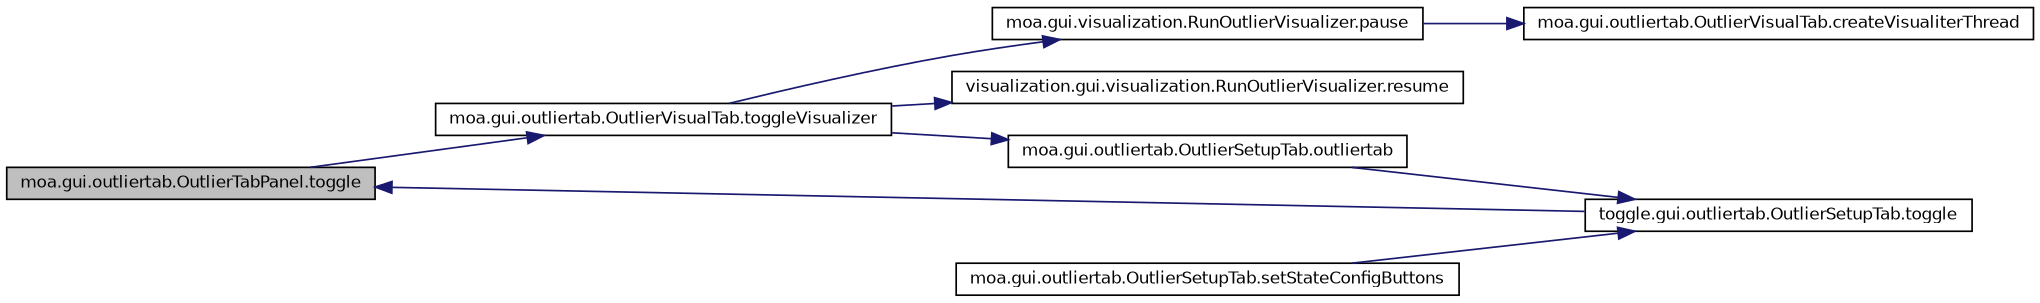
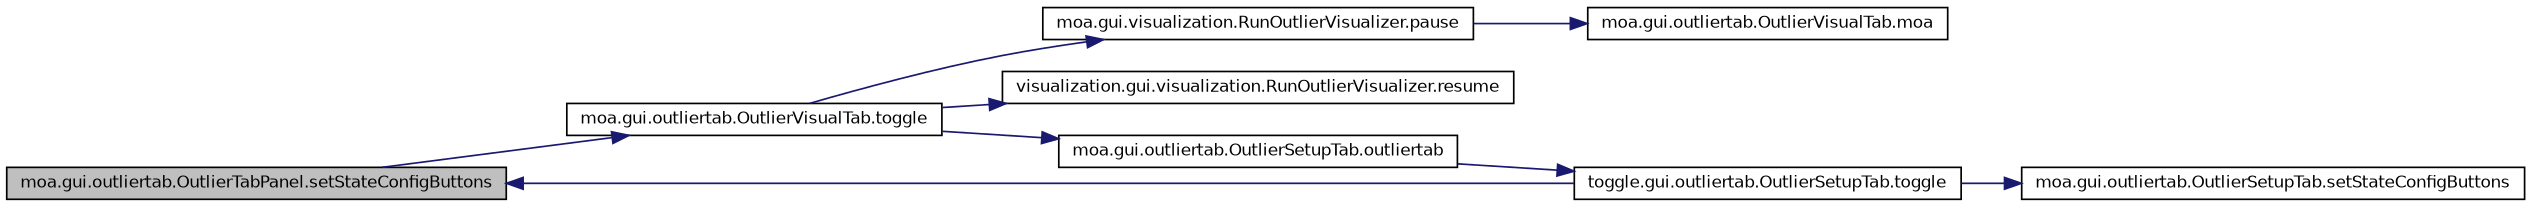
node "moa.gui.outliertab.OutlierVisualTab.createVisualiterThread": label "moa.gui.outliertab.OutlierVisualTab.createVisualiterThread" -> "moa.gui.outliertab.OutlierVisualTab.moa"
node "moa.gui.outliertab.OutlierVisualTab.toggleVisualizer": label "moa.gui.outliertab.OutlierVisualTab.toggleVisualizer" -> "moa.gui.outliertab.OutlierVisualTab.toggle"
node "moa.gui.outliertab.OutlierTabPanel.toggle": label "moa.gui.outliertab.OutlierTabPanel.toggle" -> "moa.gui.outliertab.OutlierTabPanel.setStateConfigButtons"
edge "moa.gui.outliertab.OutlierSetupTab.setStateConfigButtons" -> "toggle.gui.outliertab.OutlierSetupTab.toggle": reversed
